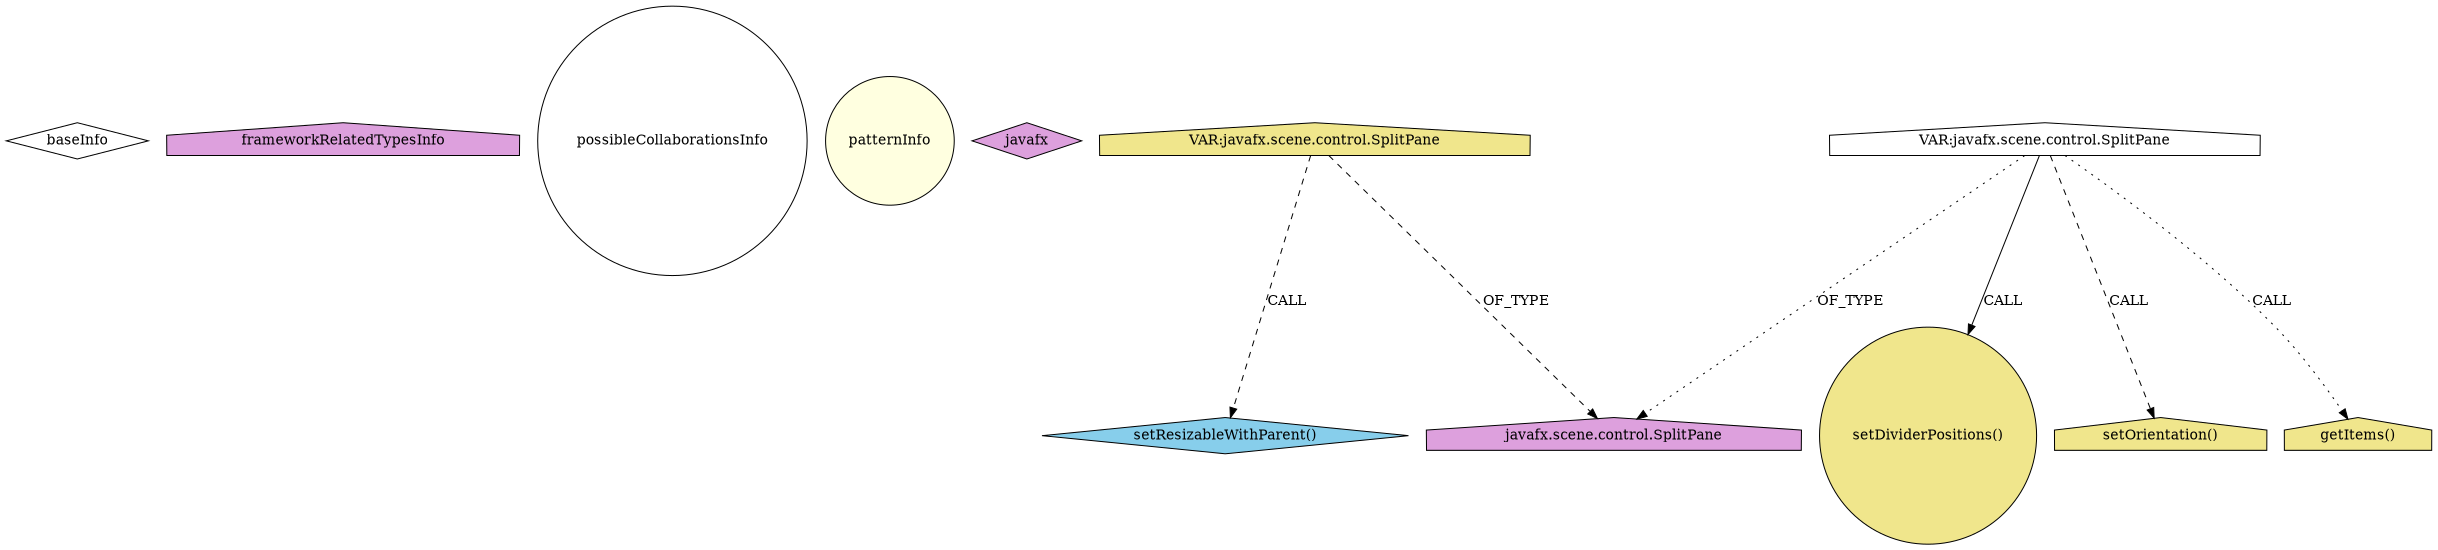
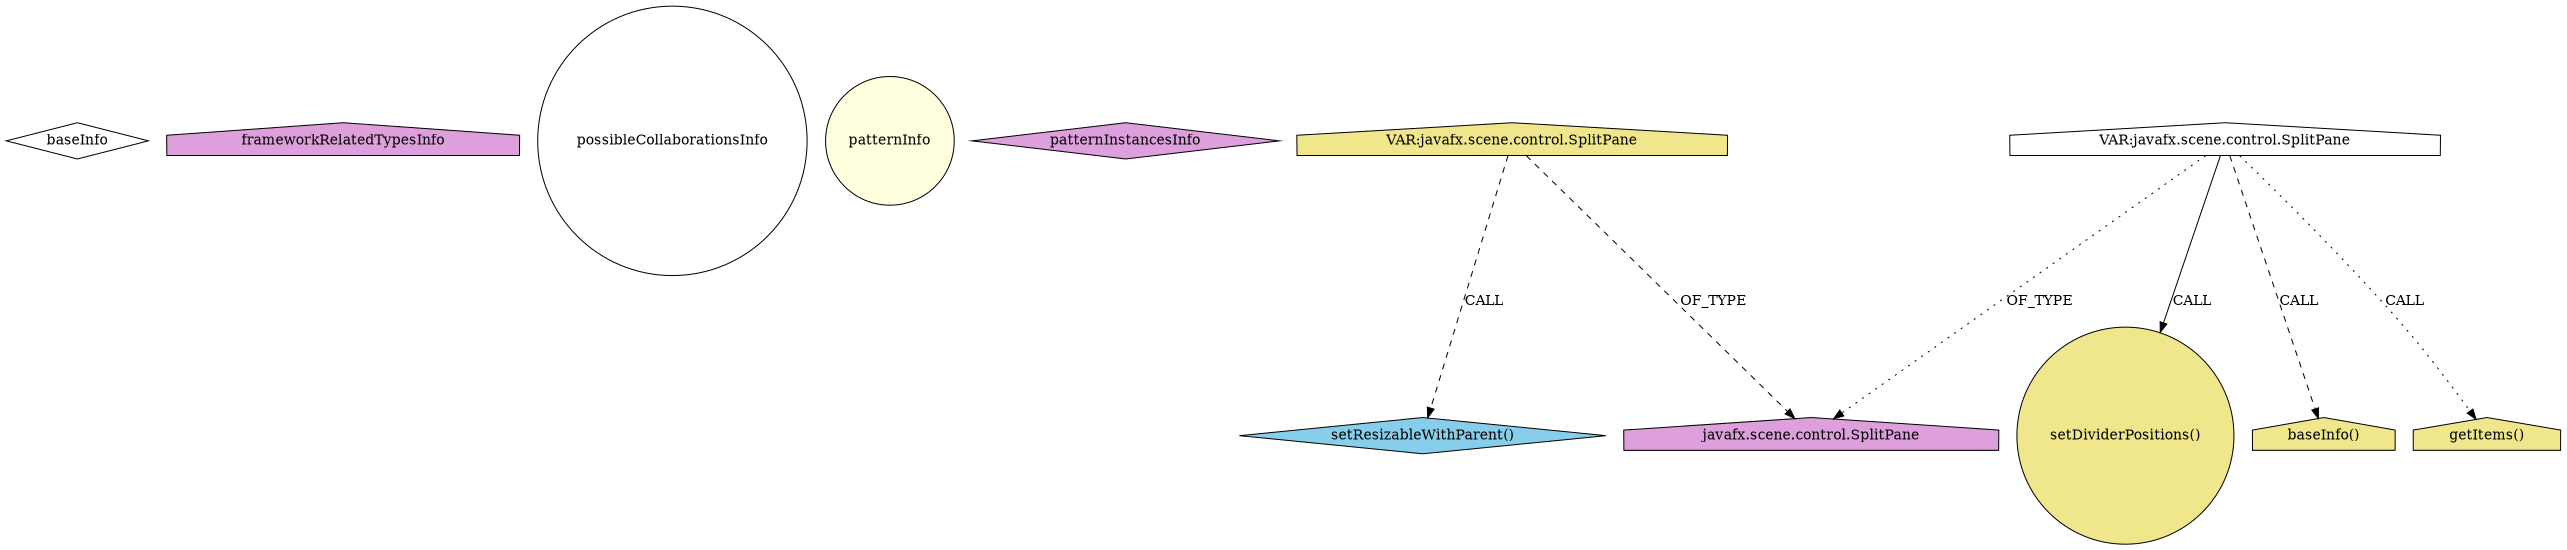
node "javafx": label "javafx" -> "patternInstancesInfo"
node "setOrientation()": label "setOrientation()" -> "baseInfo()"
